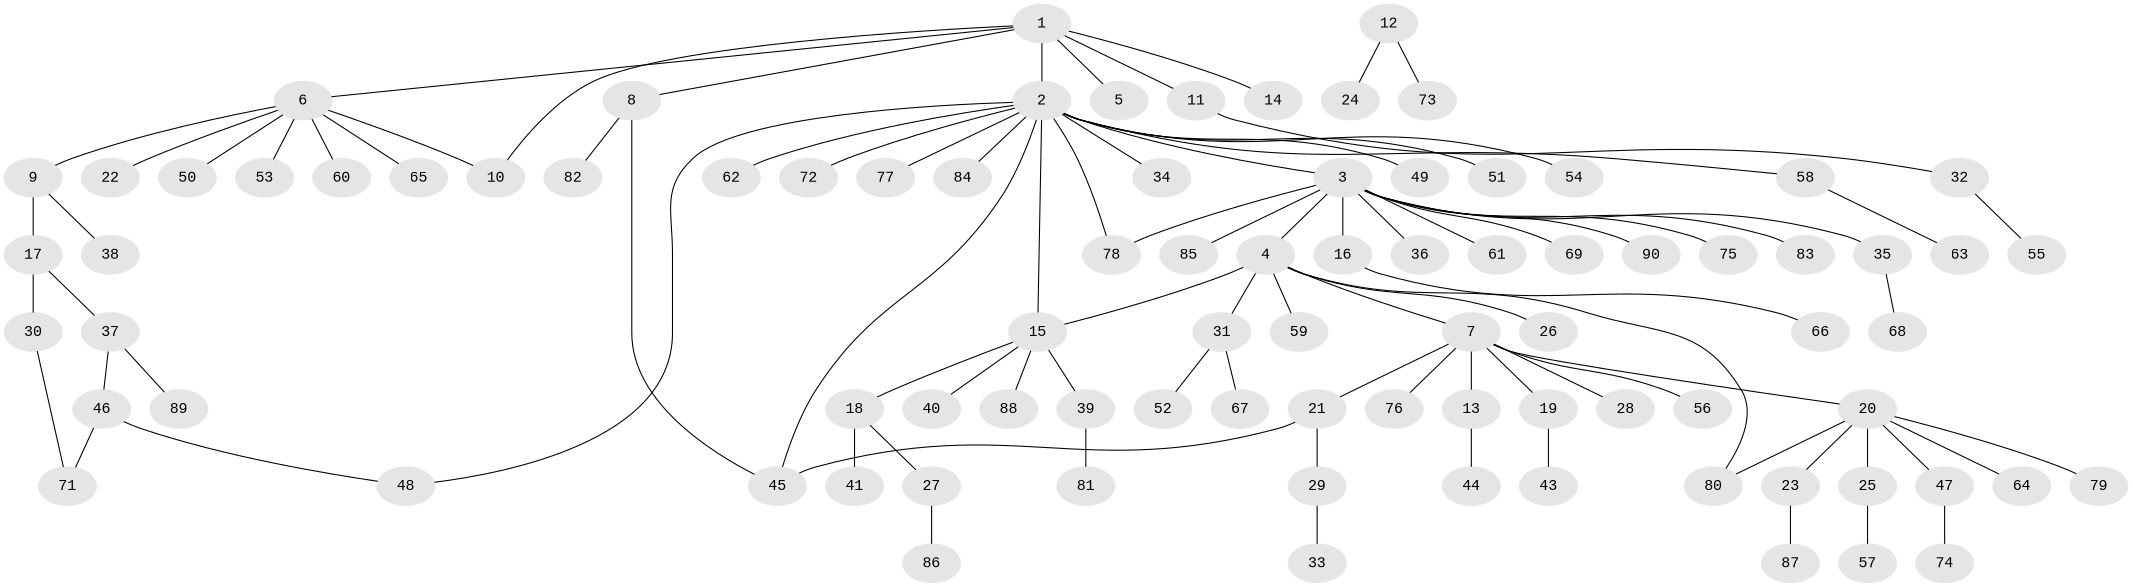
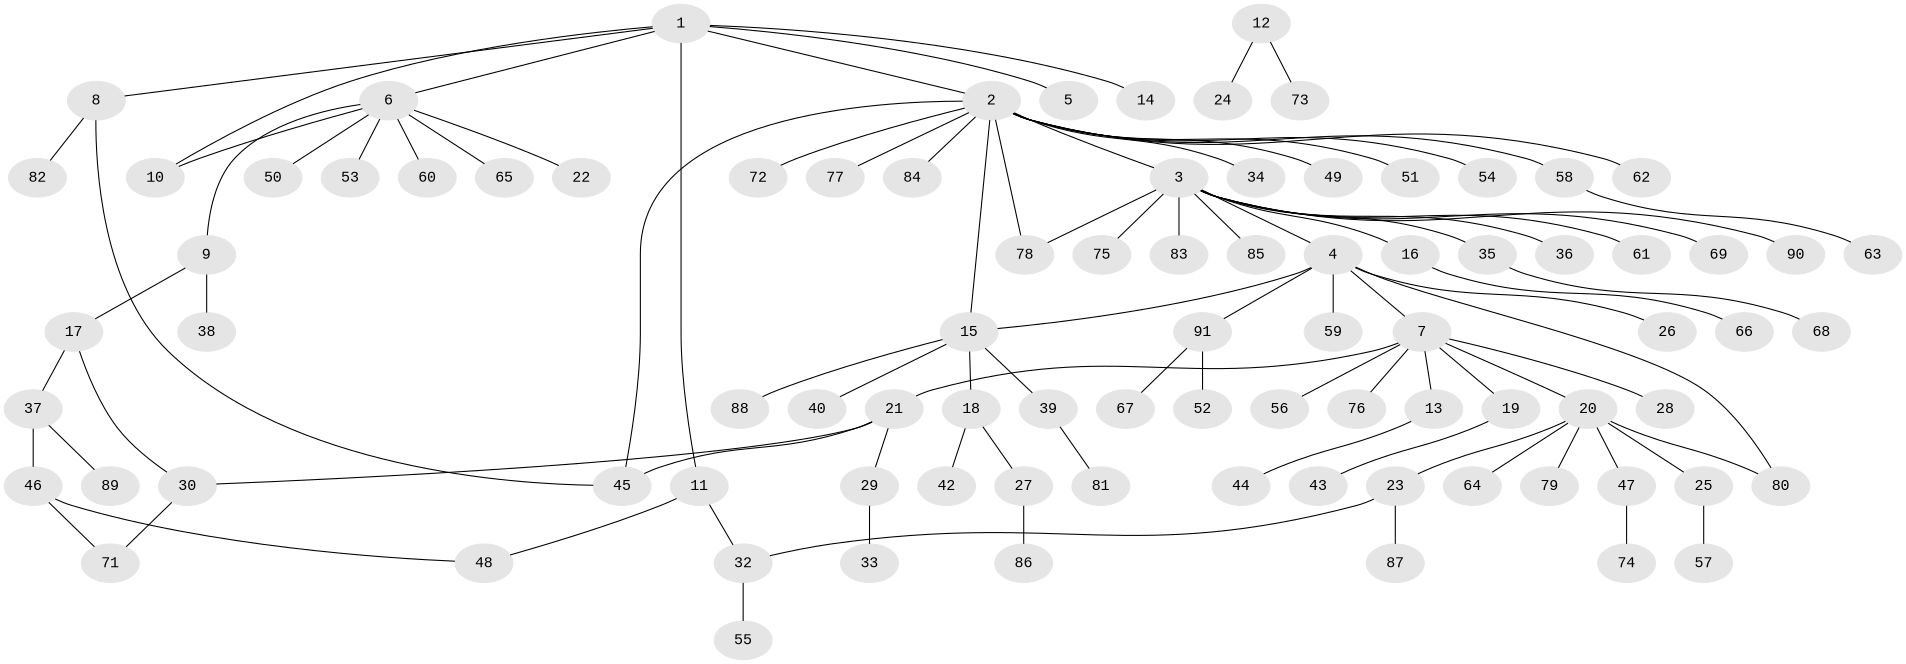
edge "2" -- "48": now "11" -- "48"
node "31": label "31" -> "91"
edge "21" -- "30": added
node "41": label "41" -> "42"
edge "23" -- "32": added
